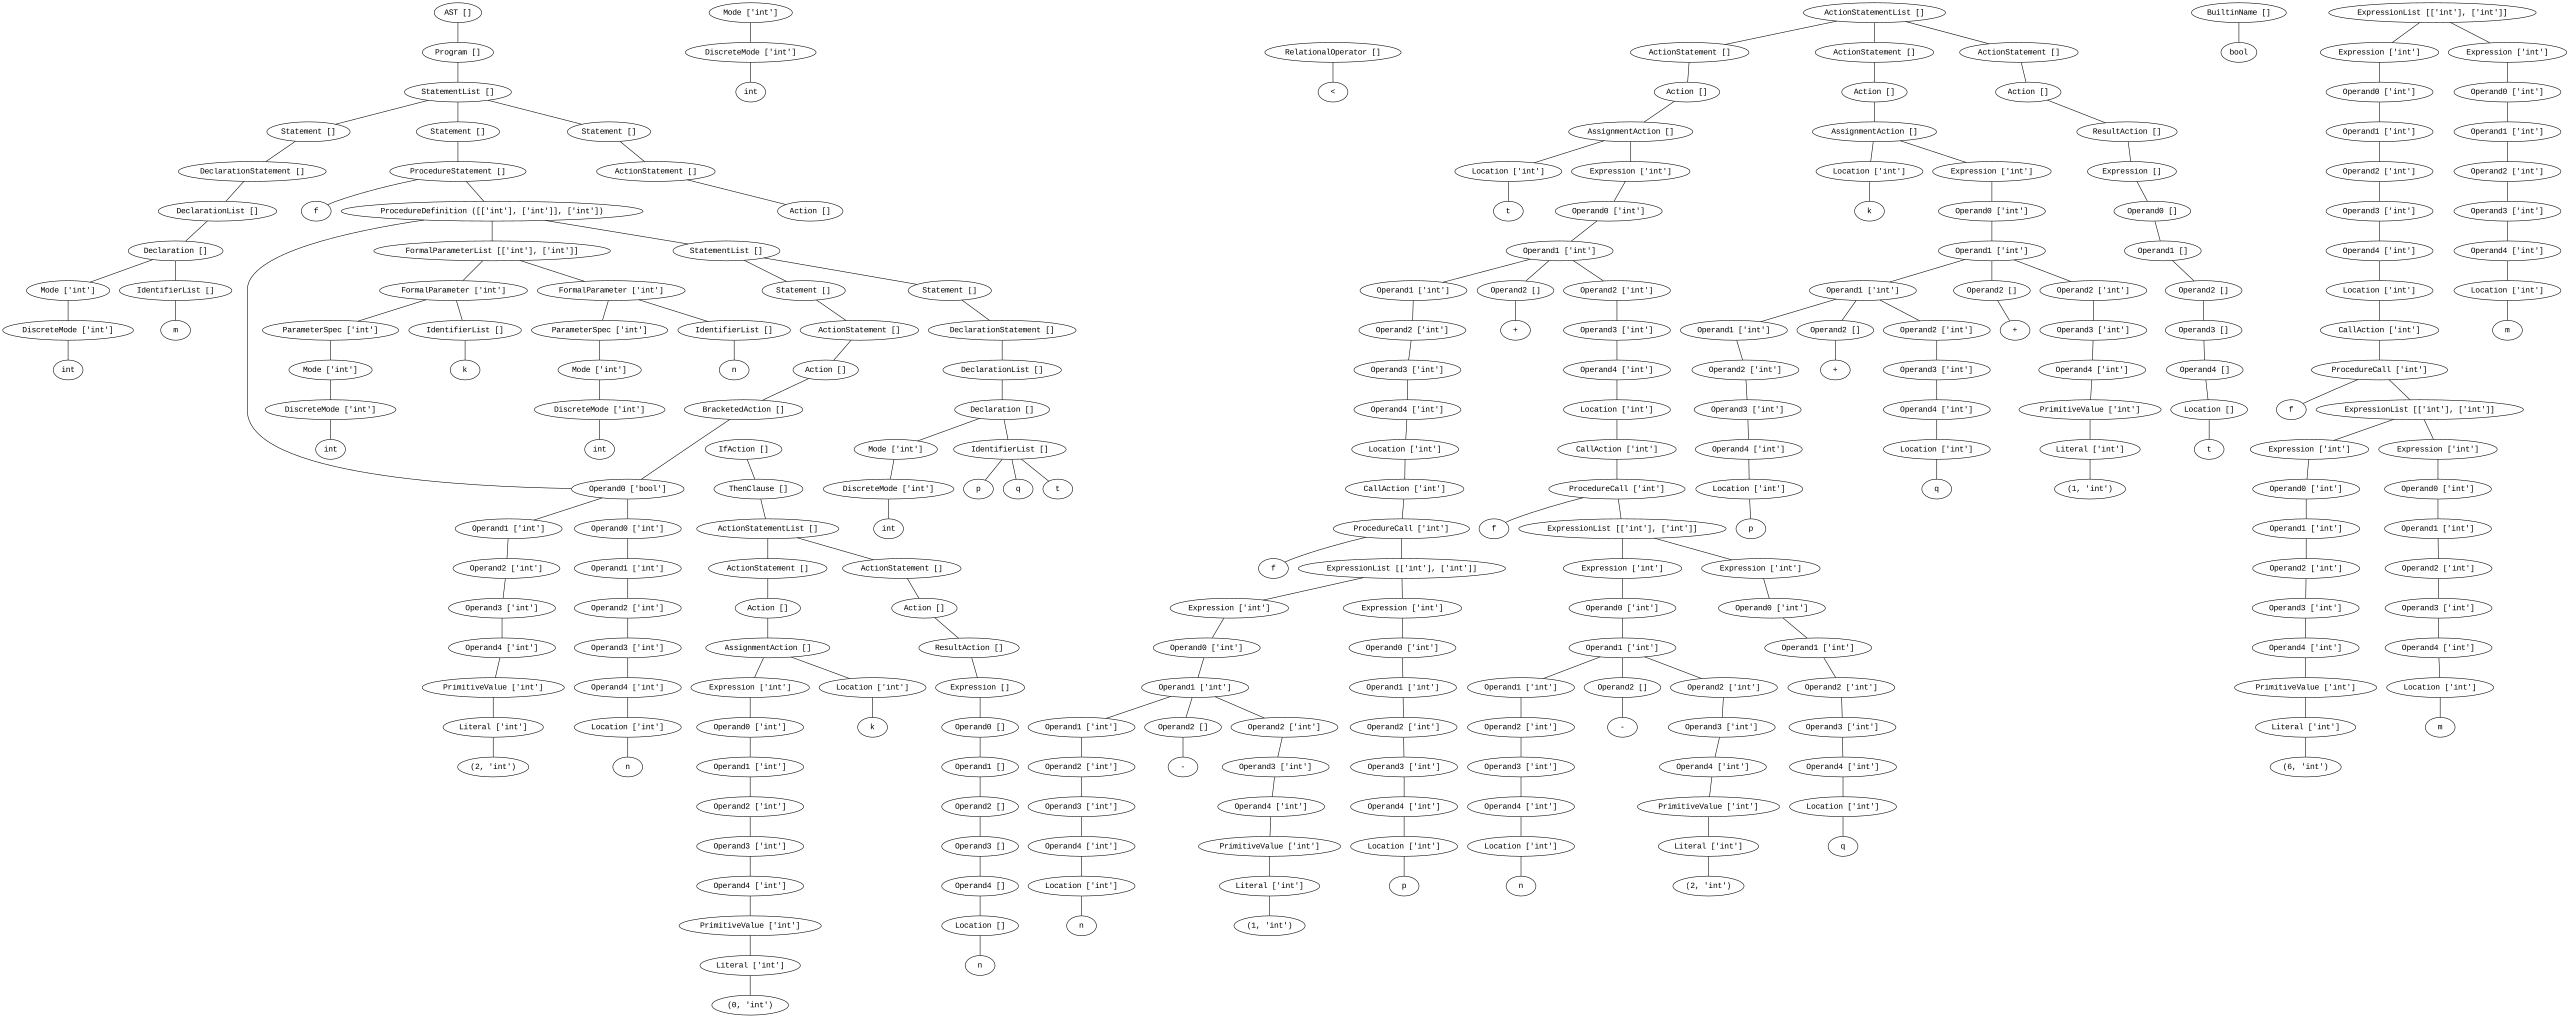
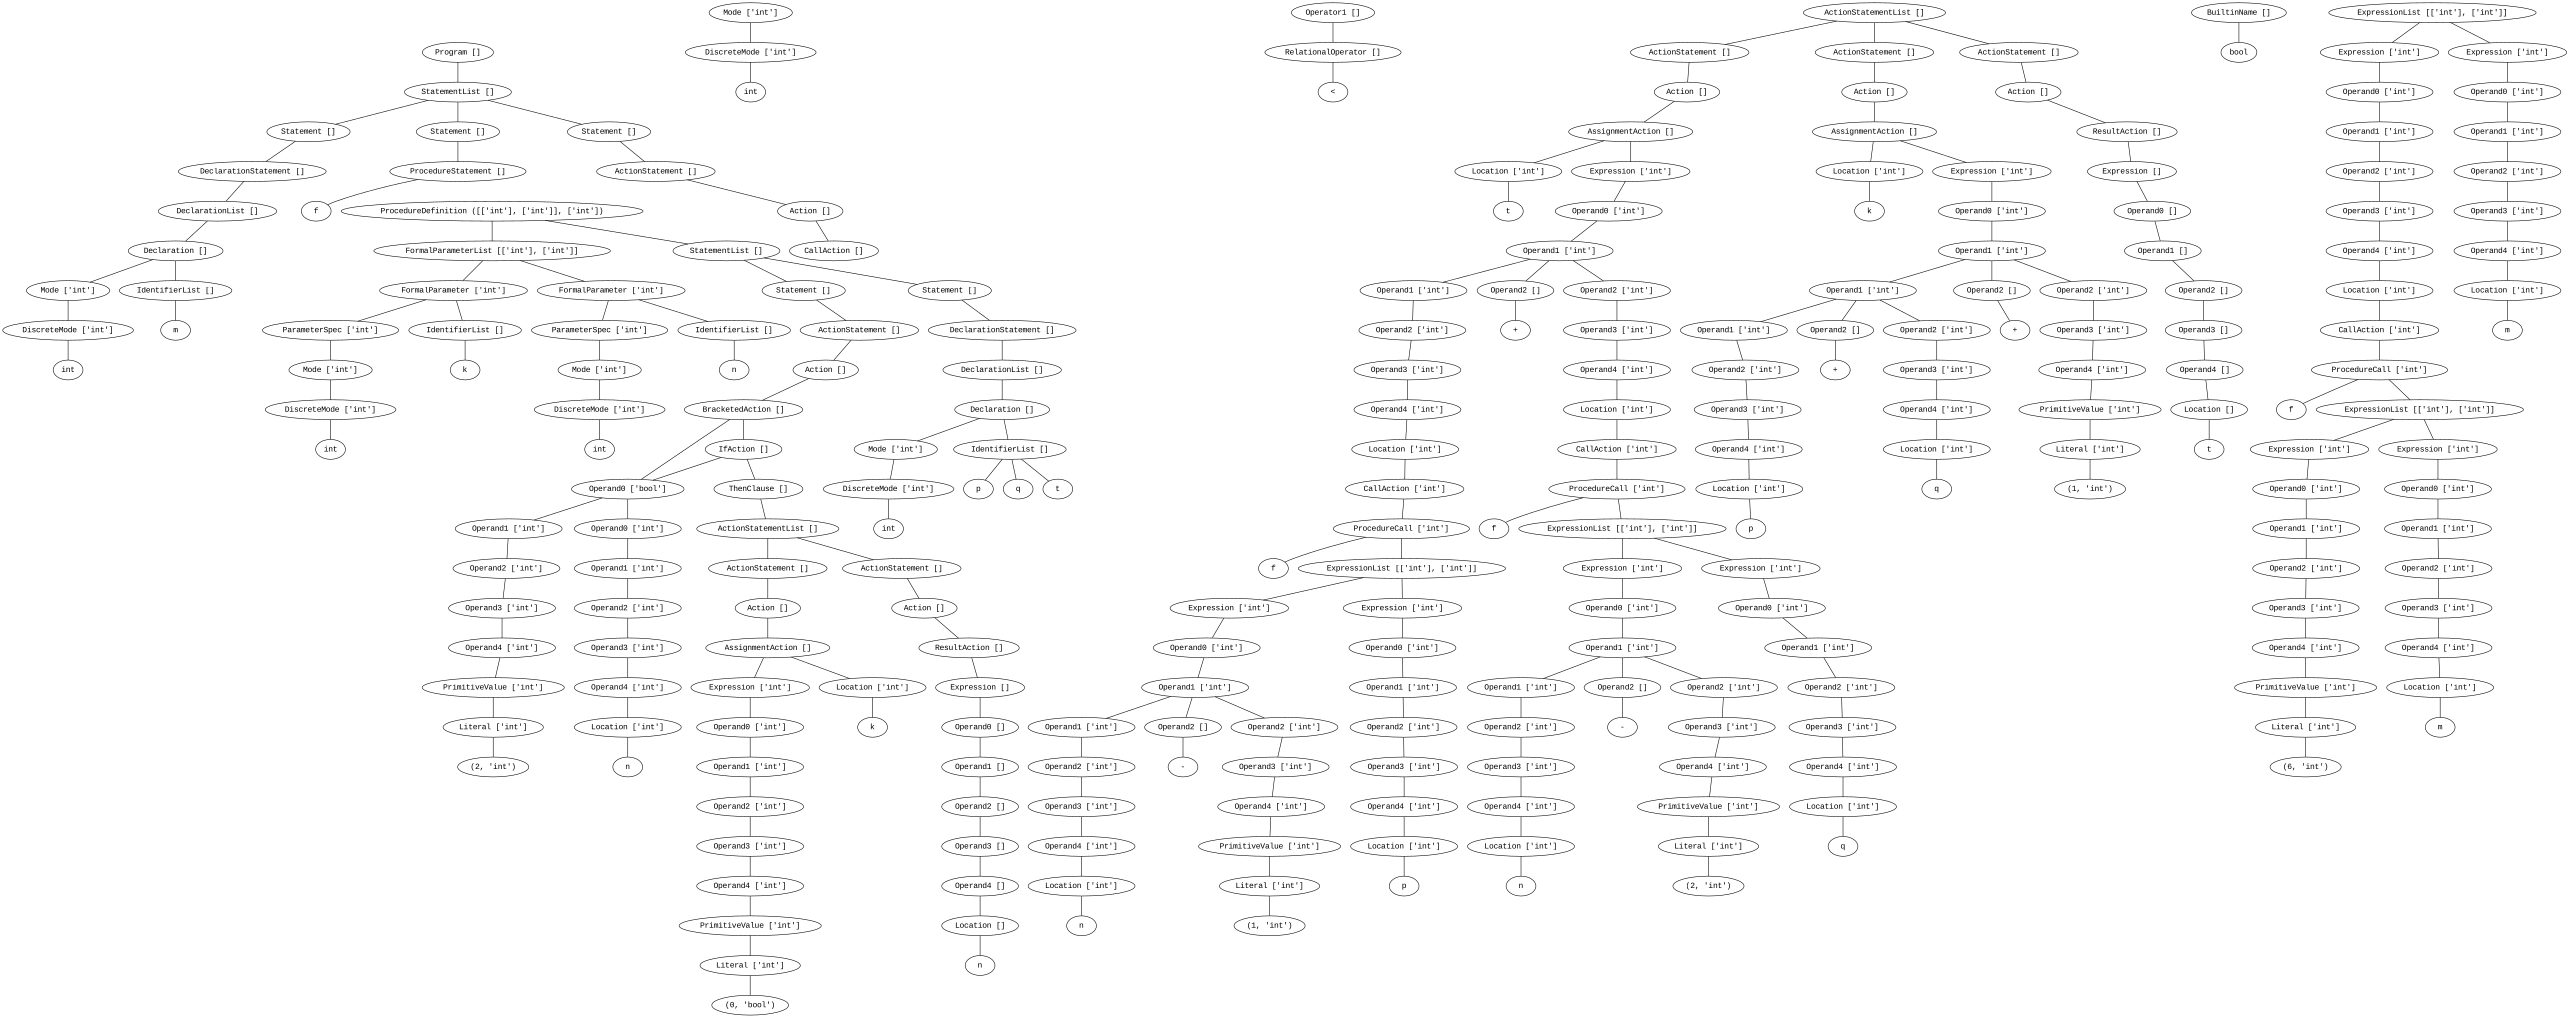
node "AST []": removed
node "Operator1 []": added
edge "ProcedureStatement []" -- "ProcedureDefinition ([['int'], ['int']], ['int'])": removed
node "CallAction []": added
edge "ProcedureDefinition ([['int'], ['int']], ['int'])" -- "Operand0 ['bool']": now "IfAction []" -- "Operand0 ['bool']"
edge "BracketedAction []" -- "IfAction []": added
node "(0, 'int')": label "(0, 'int')" -> "(0, 'bool')"
